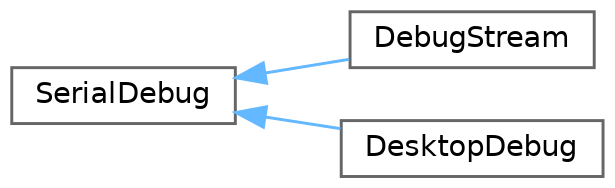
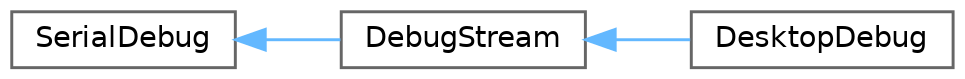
edge "DesktopDebug" -> "SerialDebug": now "DesktopDebug" -> "DebugStream"
